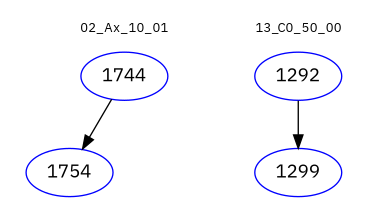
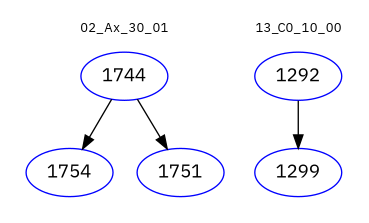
cluster "02_Ax_10_01": label "02_Ax_10_01" -> "02_Ax_30_01"
cluster "13_C0_50_00": label "13_C0_50_00" -> "13_C0_10_00"
node "1751": added
